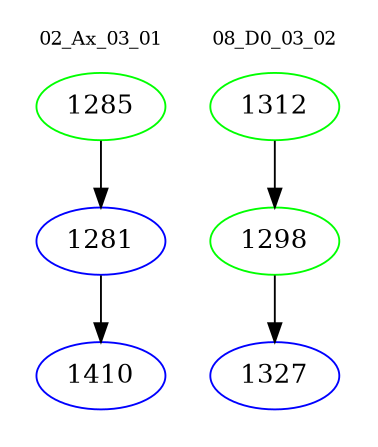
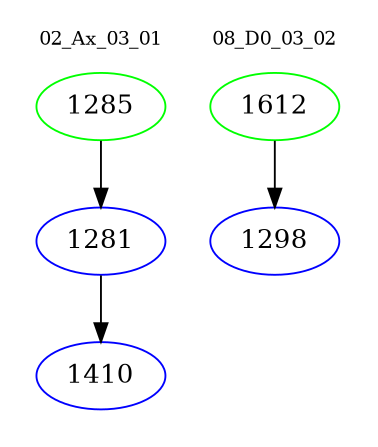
node "1312": label "1312" -> "1612"
node "1298": color green -> blue
node "1327": removed
